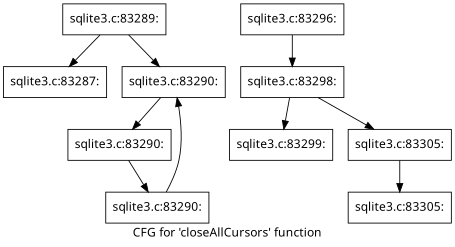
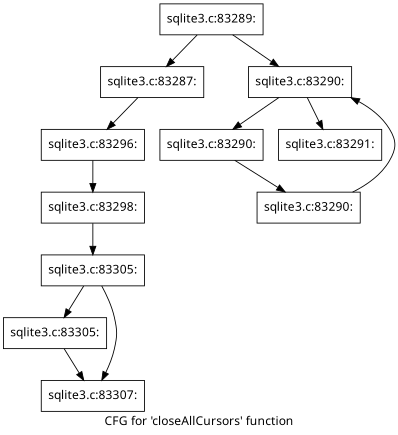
edge "sqlite3.c:83287:" -> "sqlite3.c:83296:": added
node "sqlite3.c:83299:": removed
node "sqlite3.c:83291:": added
node "sqlite3.c:83307:": added
